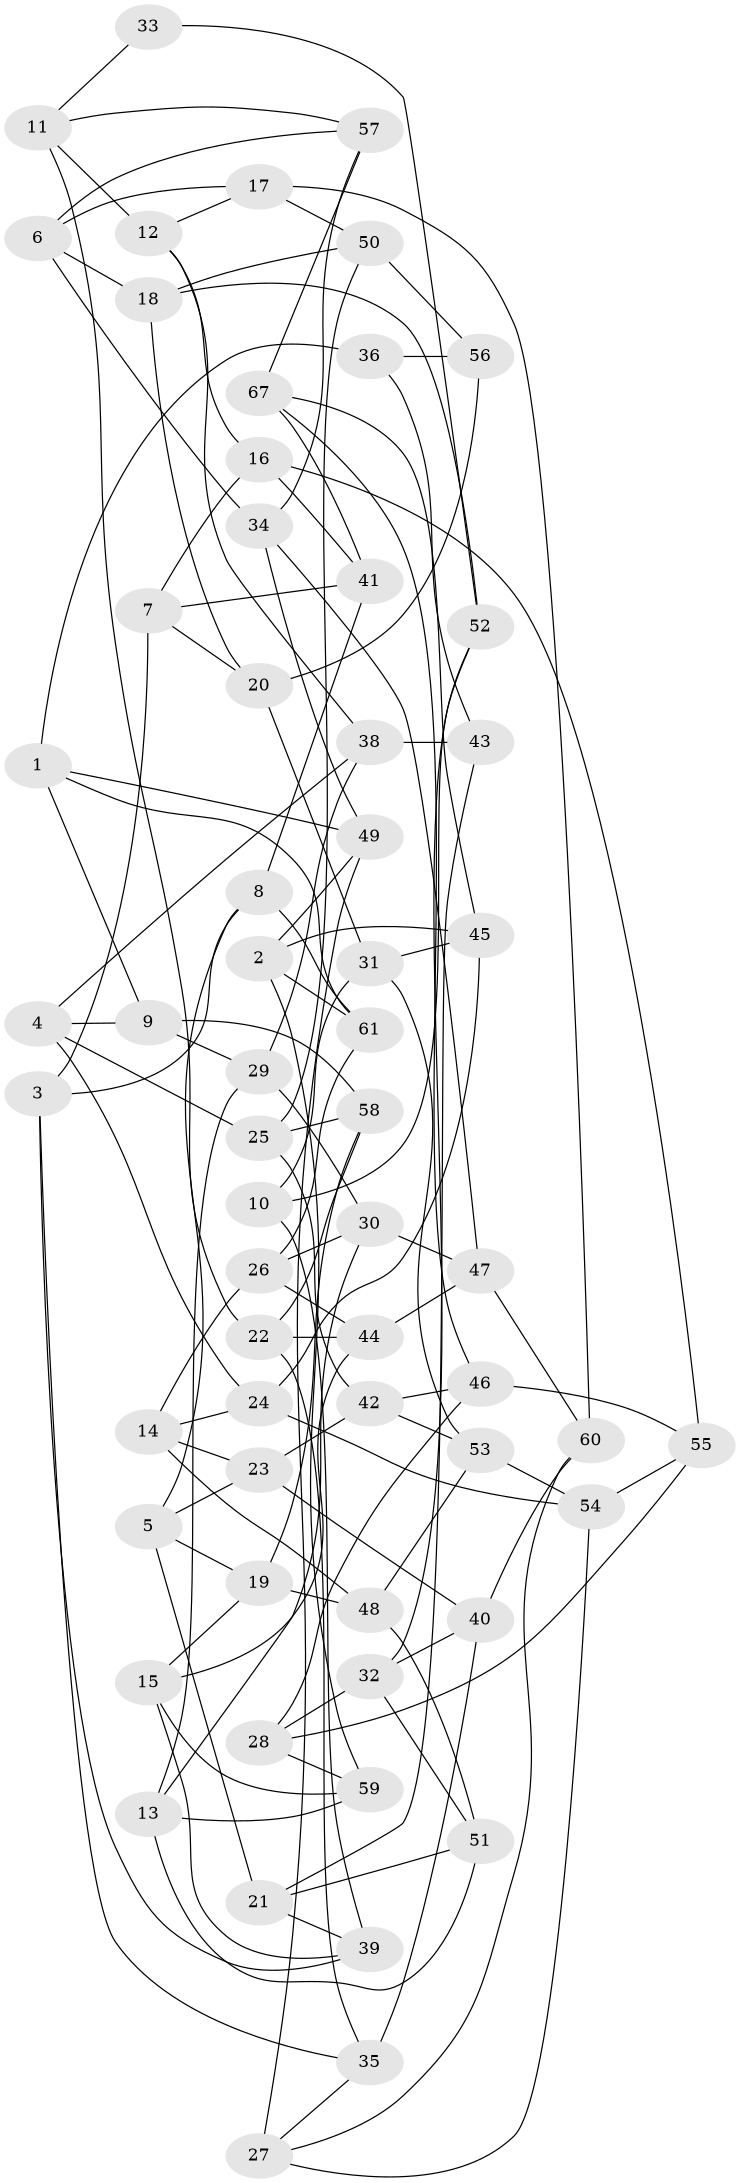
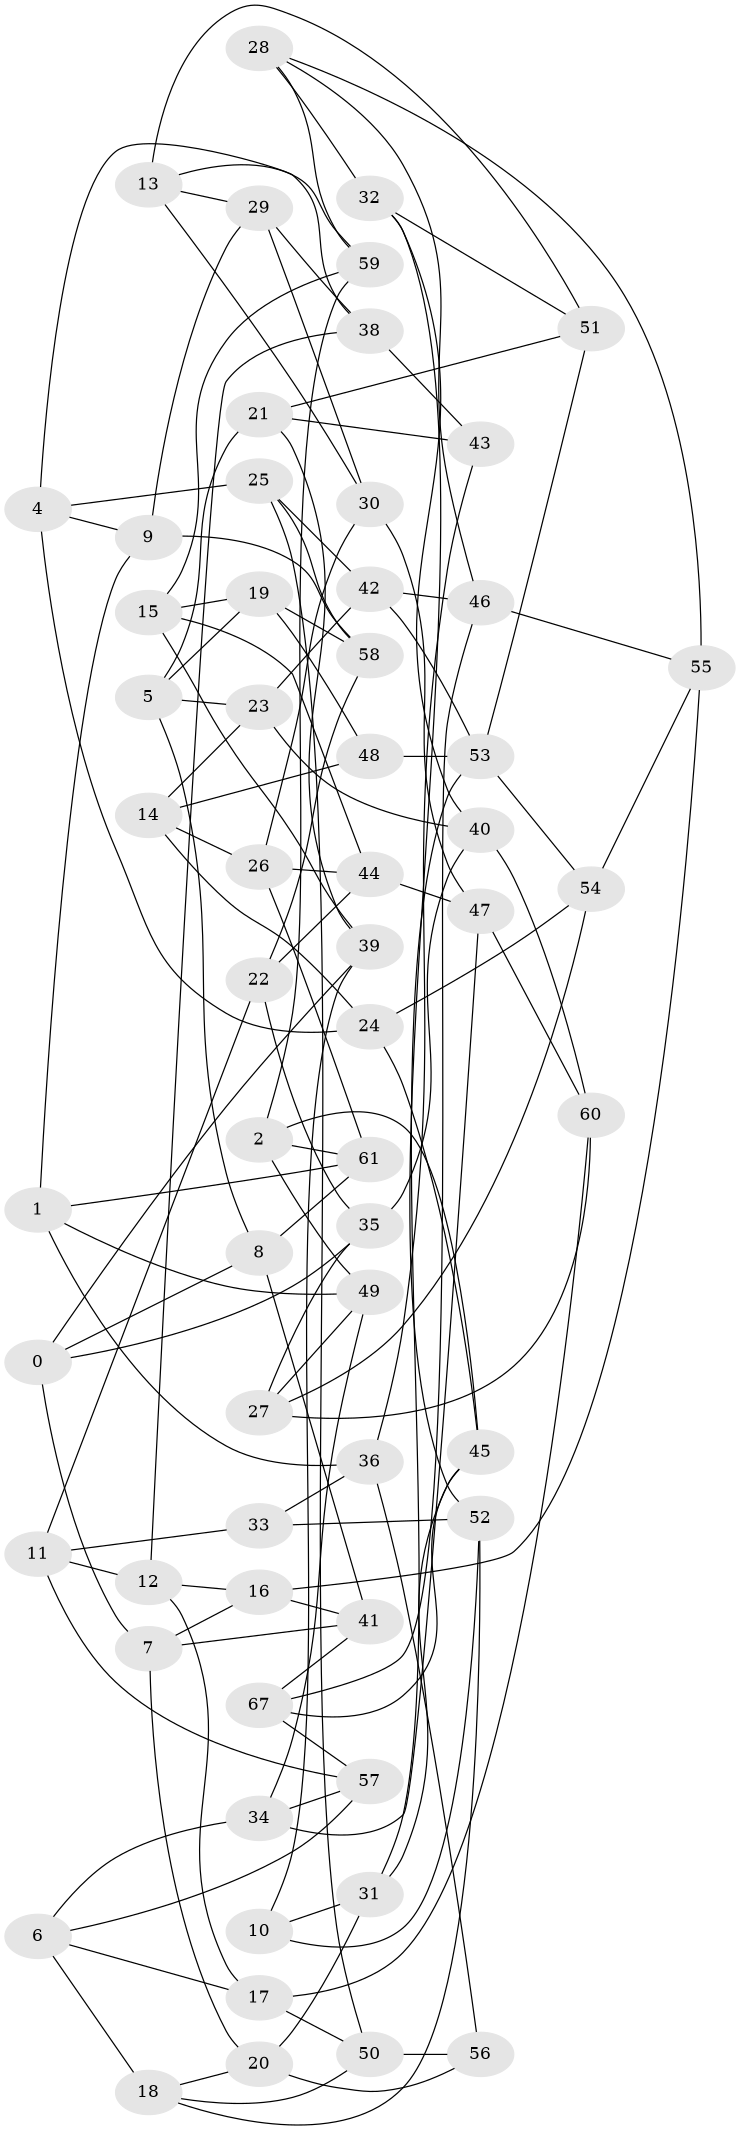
node "3": label "3" -> "0"
edge "36" -- "33": added
edge "48" -- "51": now "53" -- "51"
